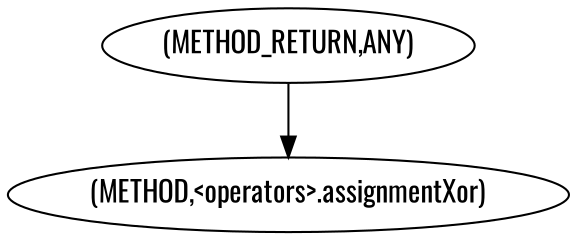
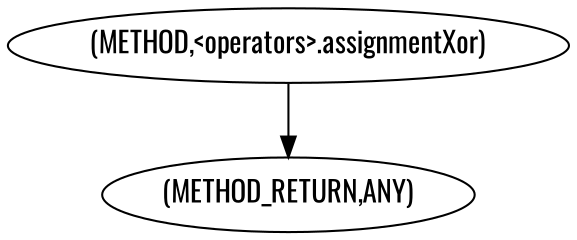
edge "(METHOD_RETURN,ANY)" -> "(METHOD,<operators>.assignmentXor)": reversed
